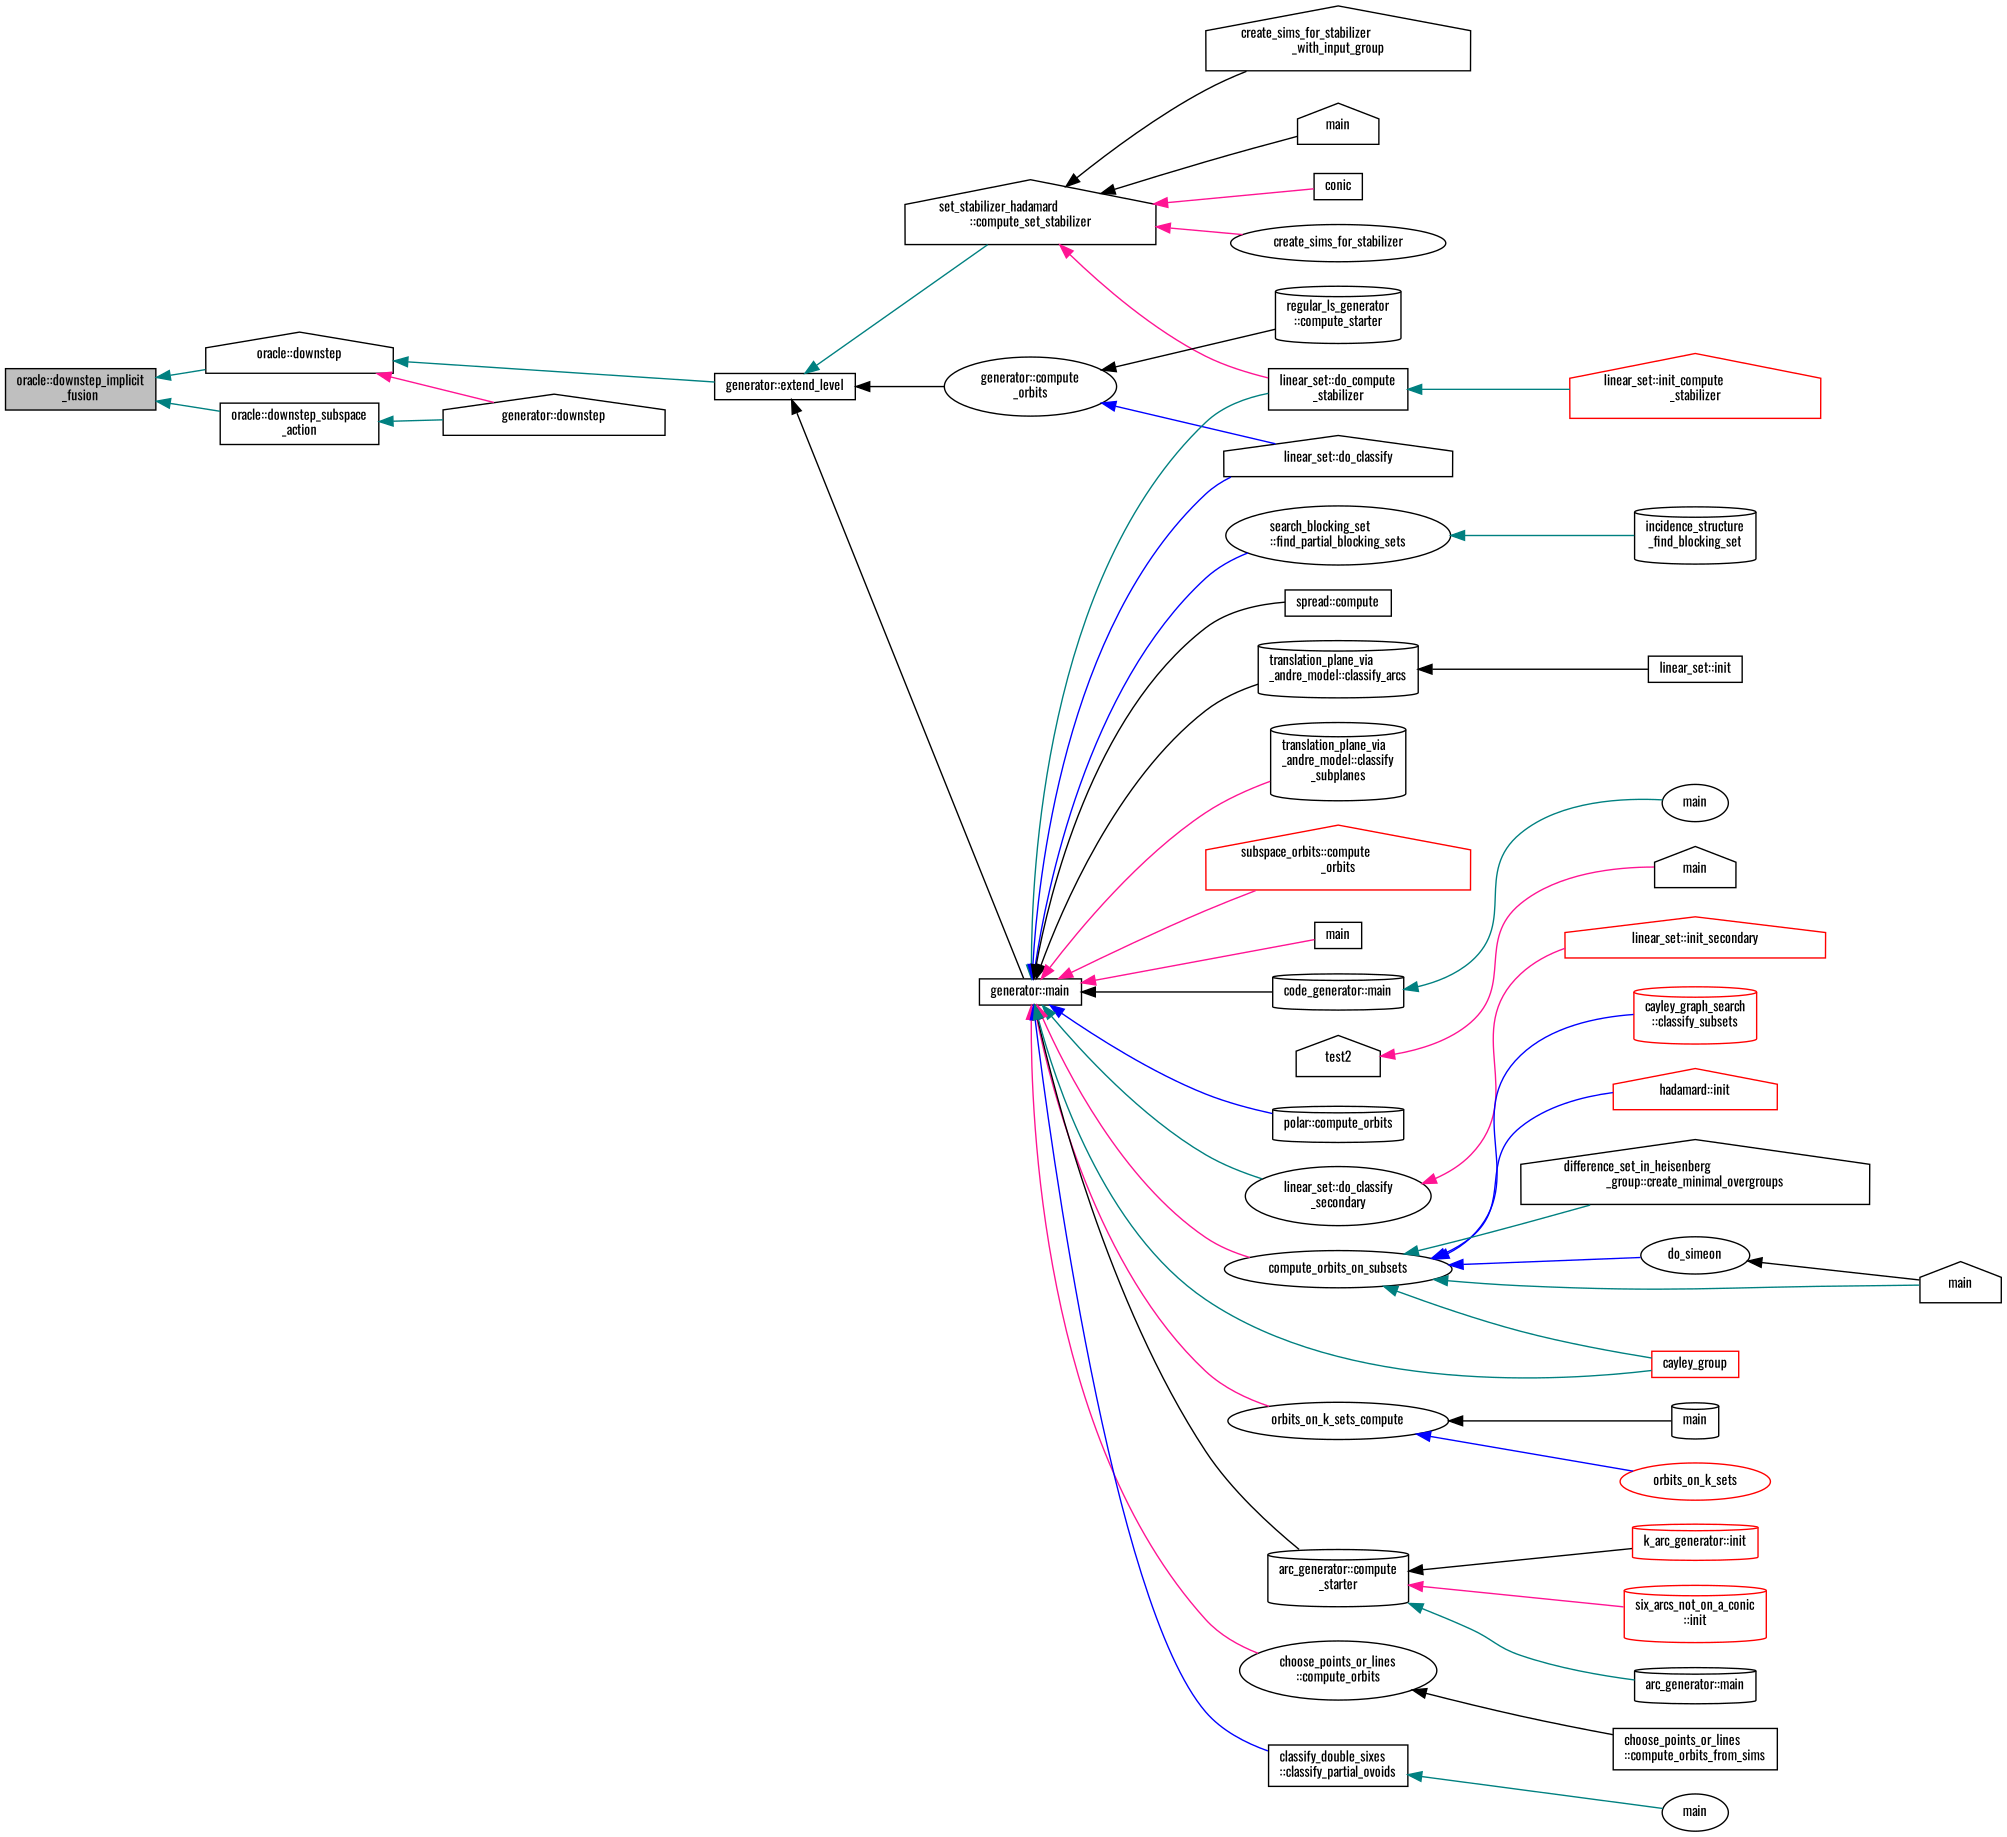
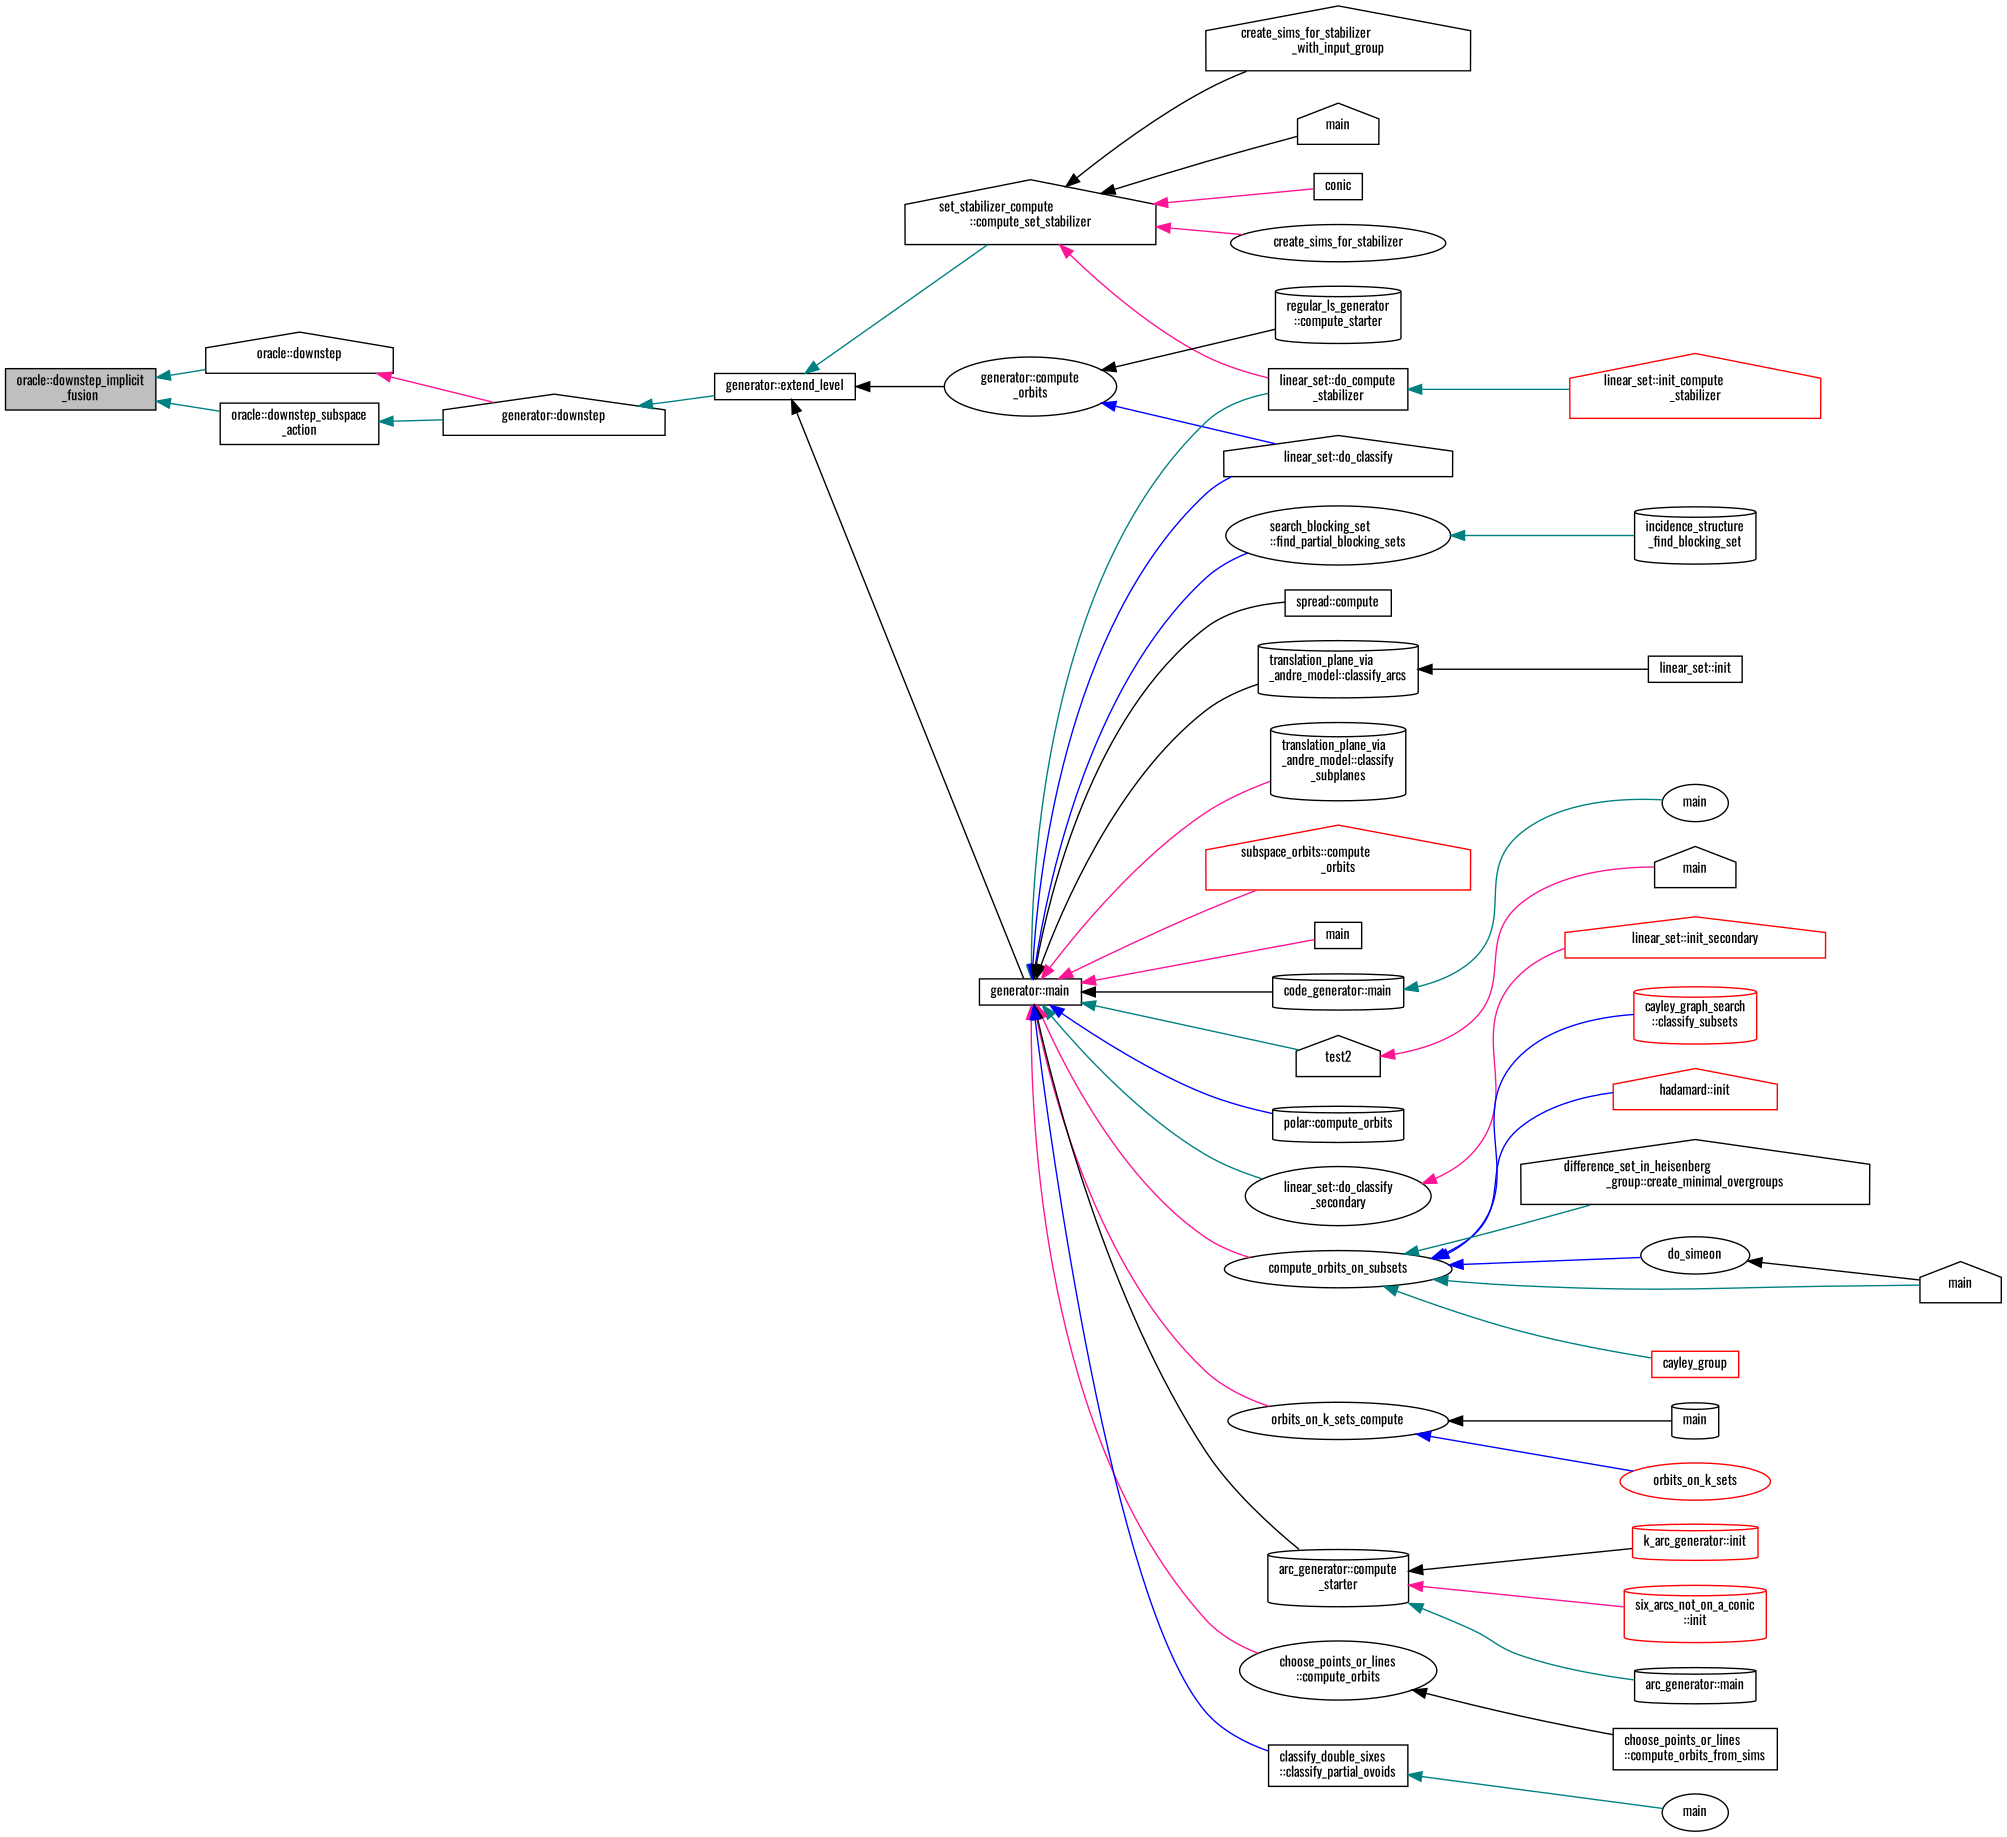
node "set_stabilizer_hadamard ::compute_set_stabilizer": label "set_stabilizer_hadamard ::compute_set_stabilizer" -> "set_stabilizer_compute ::compute_set_stabilizer"
edge "generator::extend_level" -> "oracle::downstep": now "generator::extend_level" -> "generator::downstep"
edge "cayley_group" -> "generator::main": now "test2" -> "generator::main"
